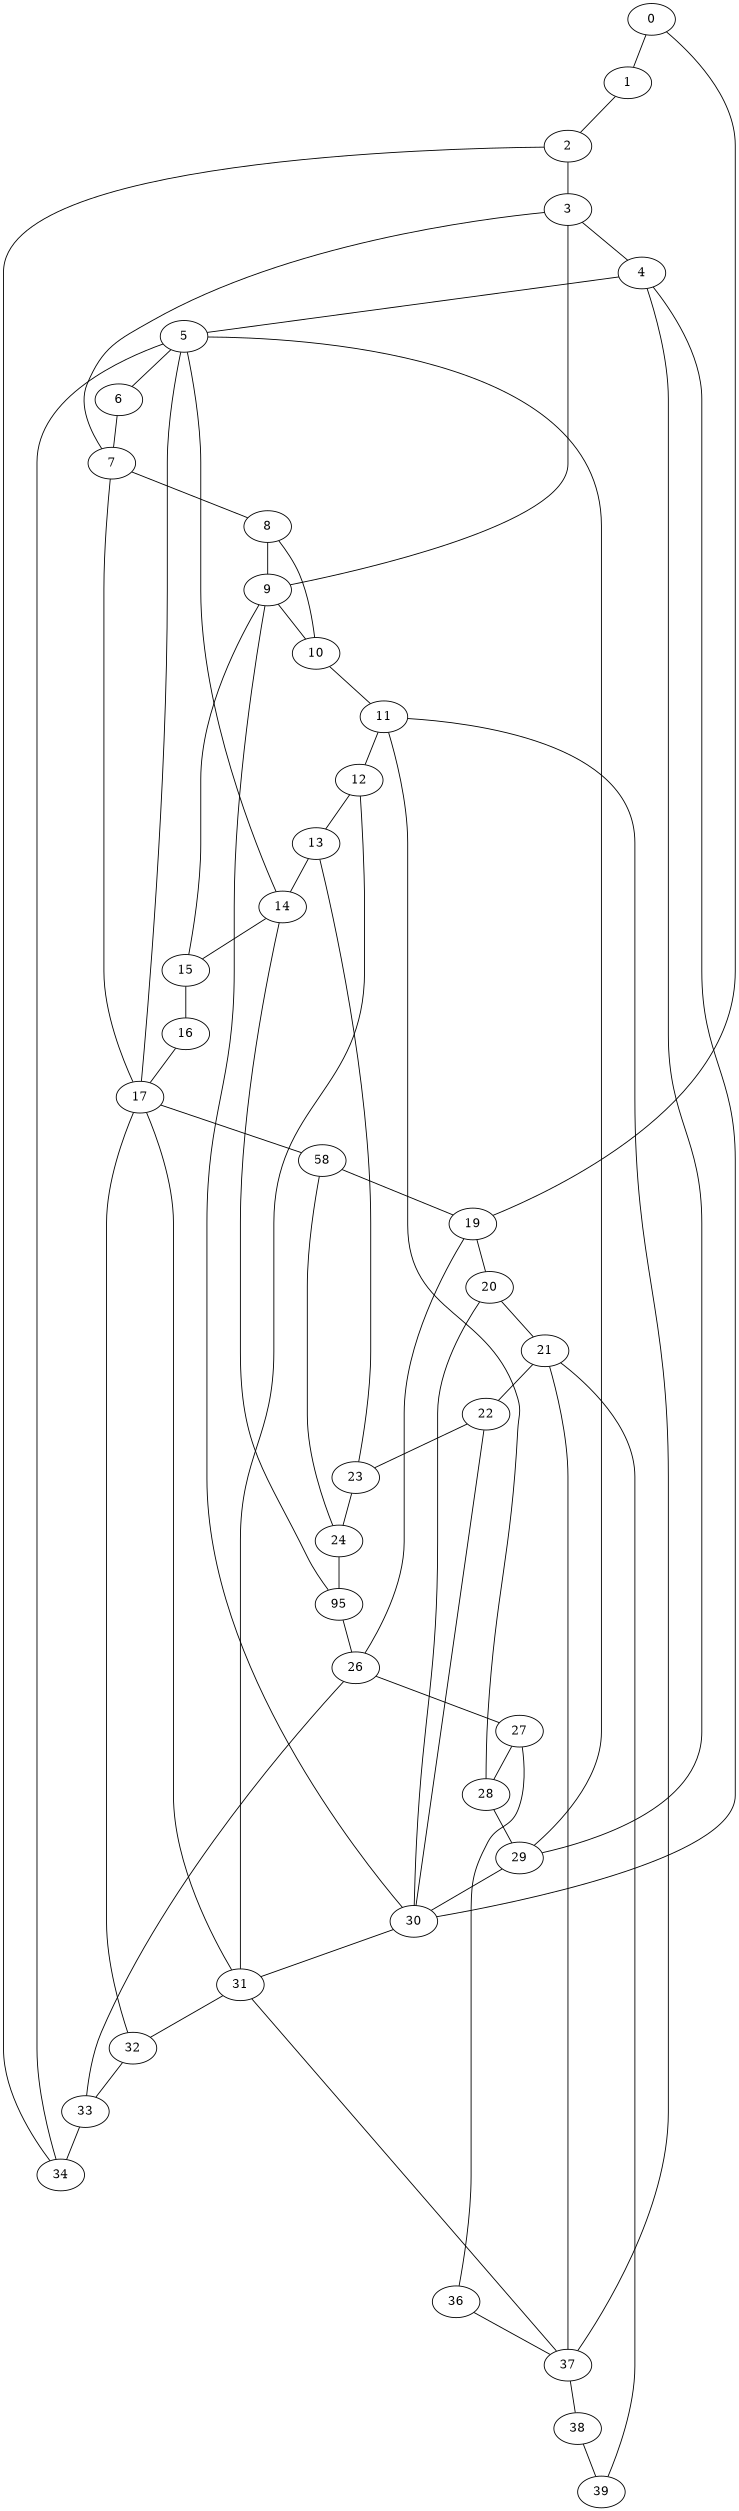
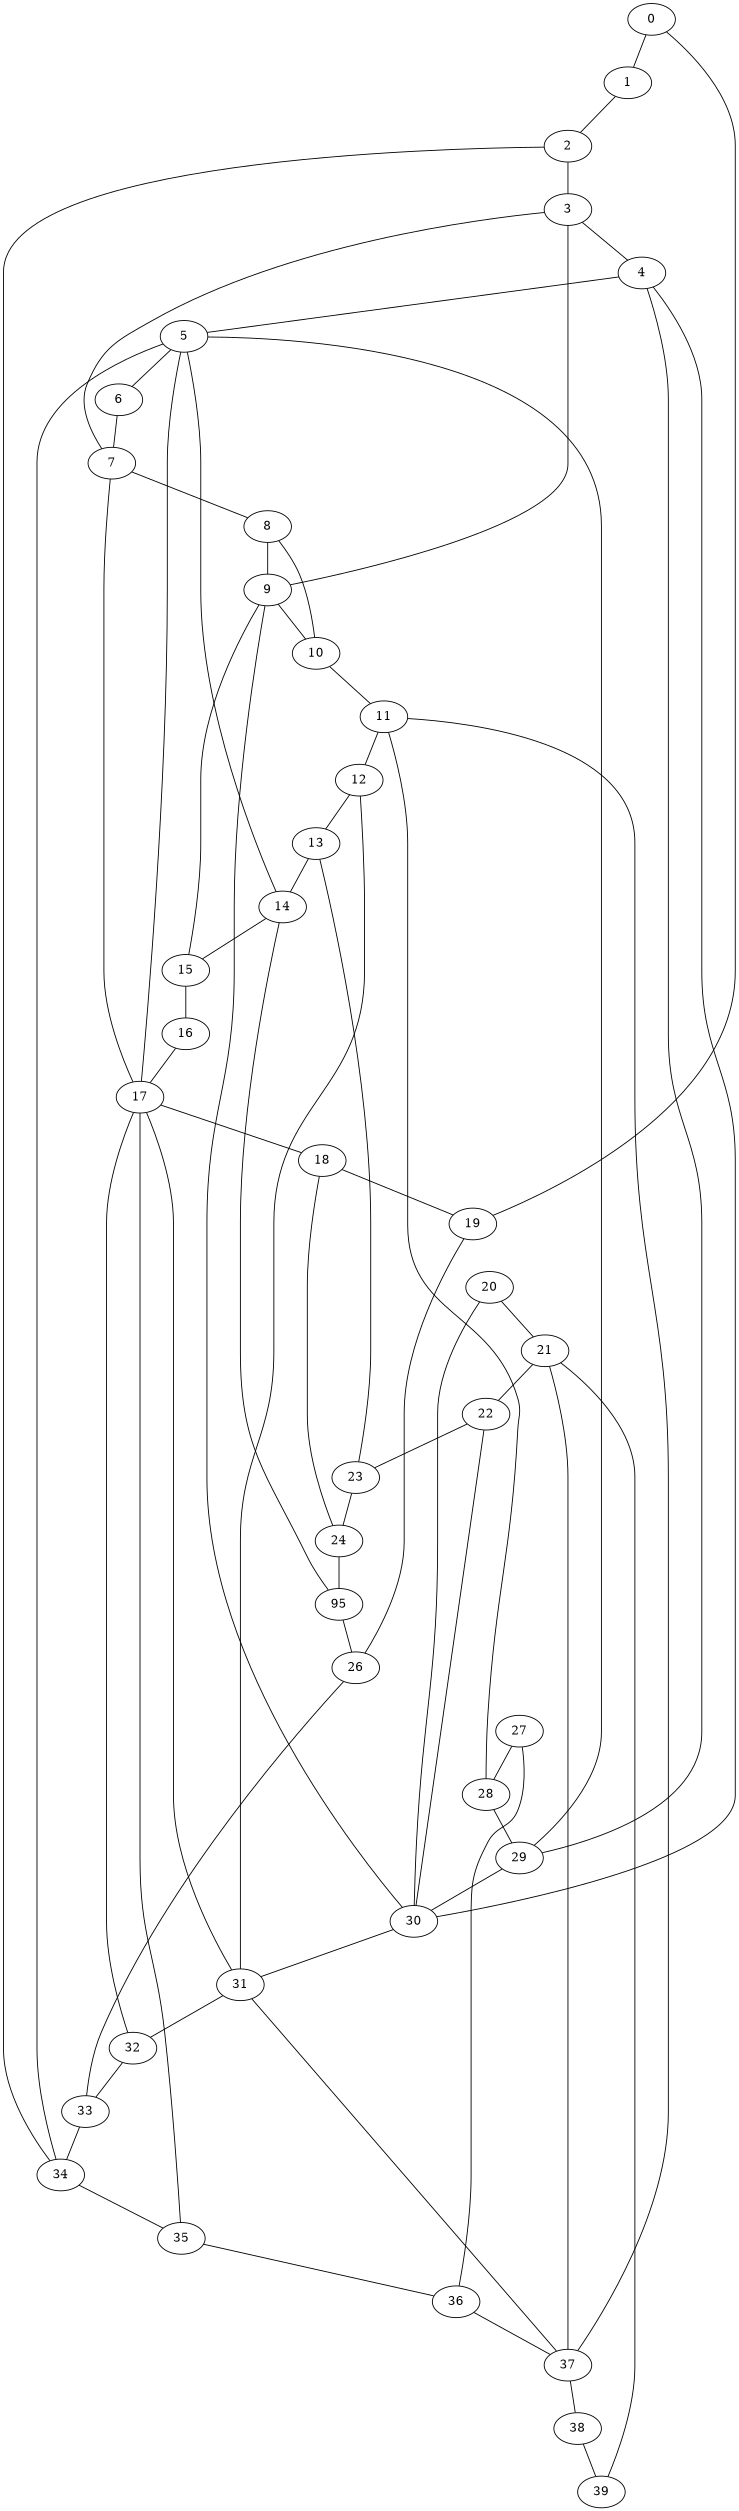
node "58": label "58" -> "18"
edge "19" -- "20": removed
edge "26" -- "27": removed
node "35": added
